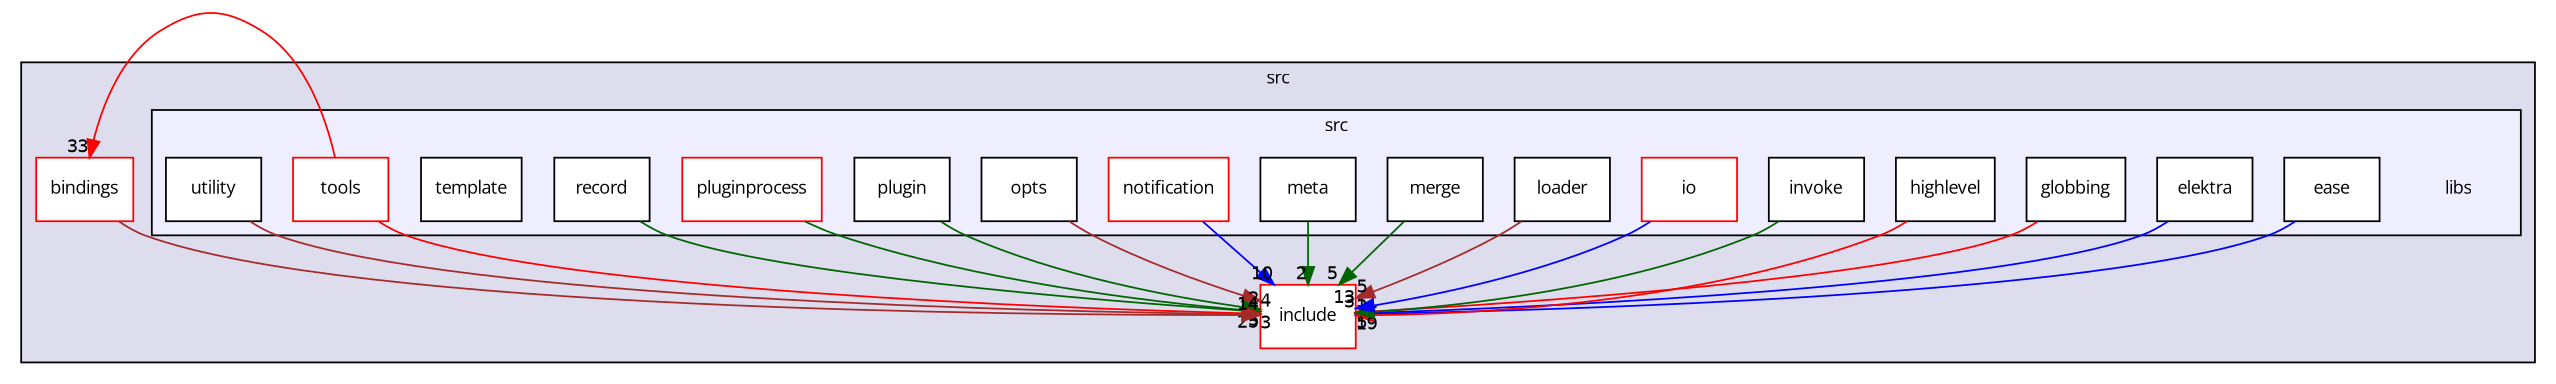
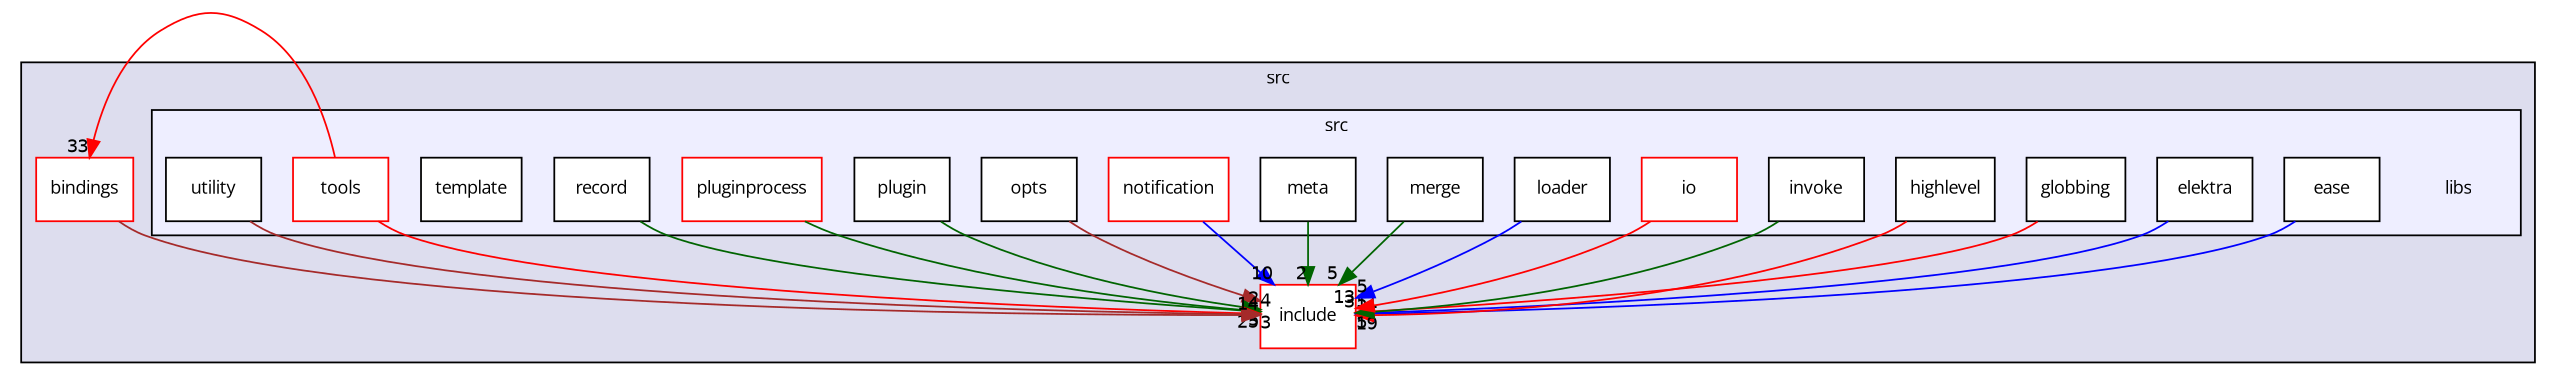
edge "loader" -> "include": color brown -> blue
edge "io" -> "include": color blue -> red
